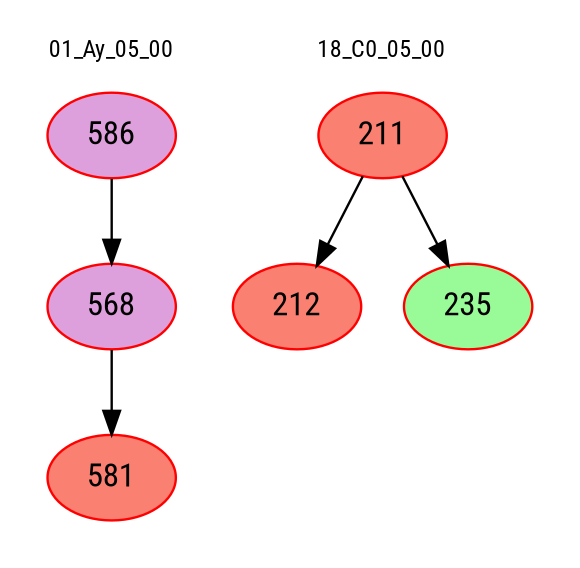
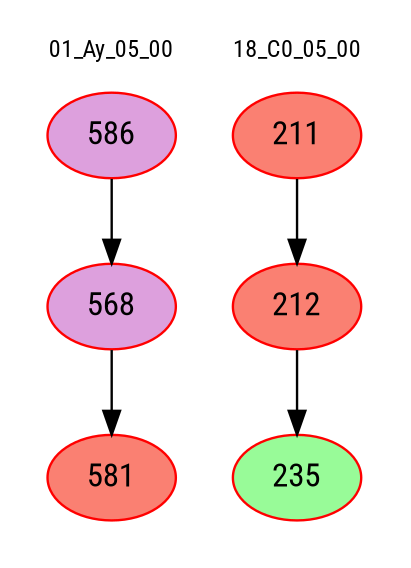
edge "211" -> "235": now "212" -> "235"
